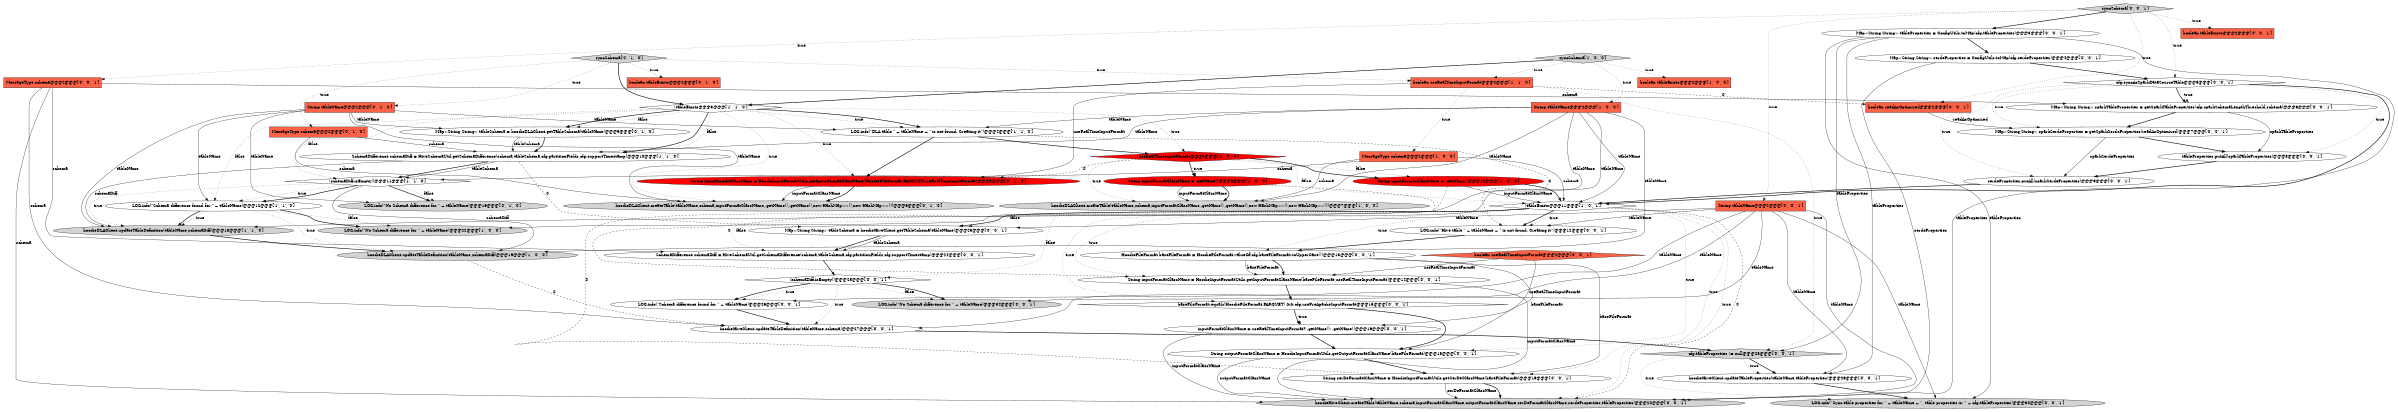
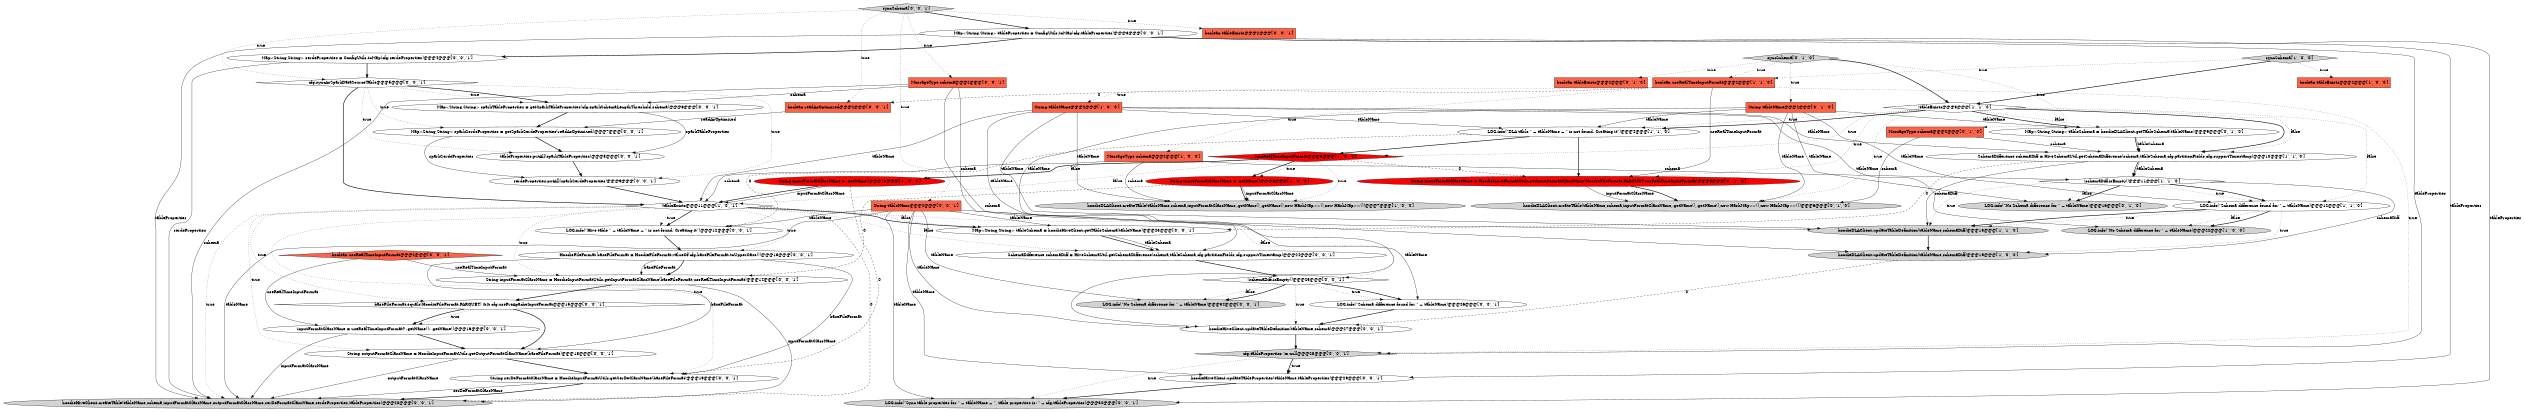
edge "syncSchema['1', '0', '0']" -> "String tableName@@@2@@@['1', '0', '0']": now "boolean useRealTimeInputFormat@@@2@@@['1', '1', '0']" -> "String tableName@@@2@@@['1', '0', '0']"
edge "!tableExists@@@3@@@['1', '1', '0']" -> "!schemaDiff.isEmpty()@@@11@@@['1', '1', '0']": removed, label "false"
